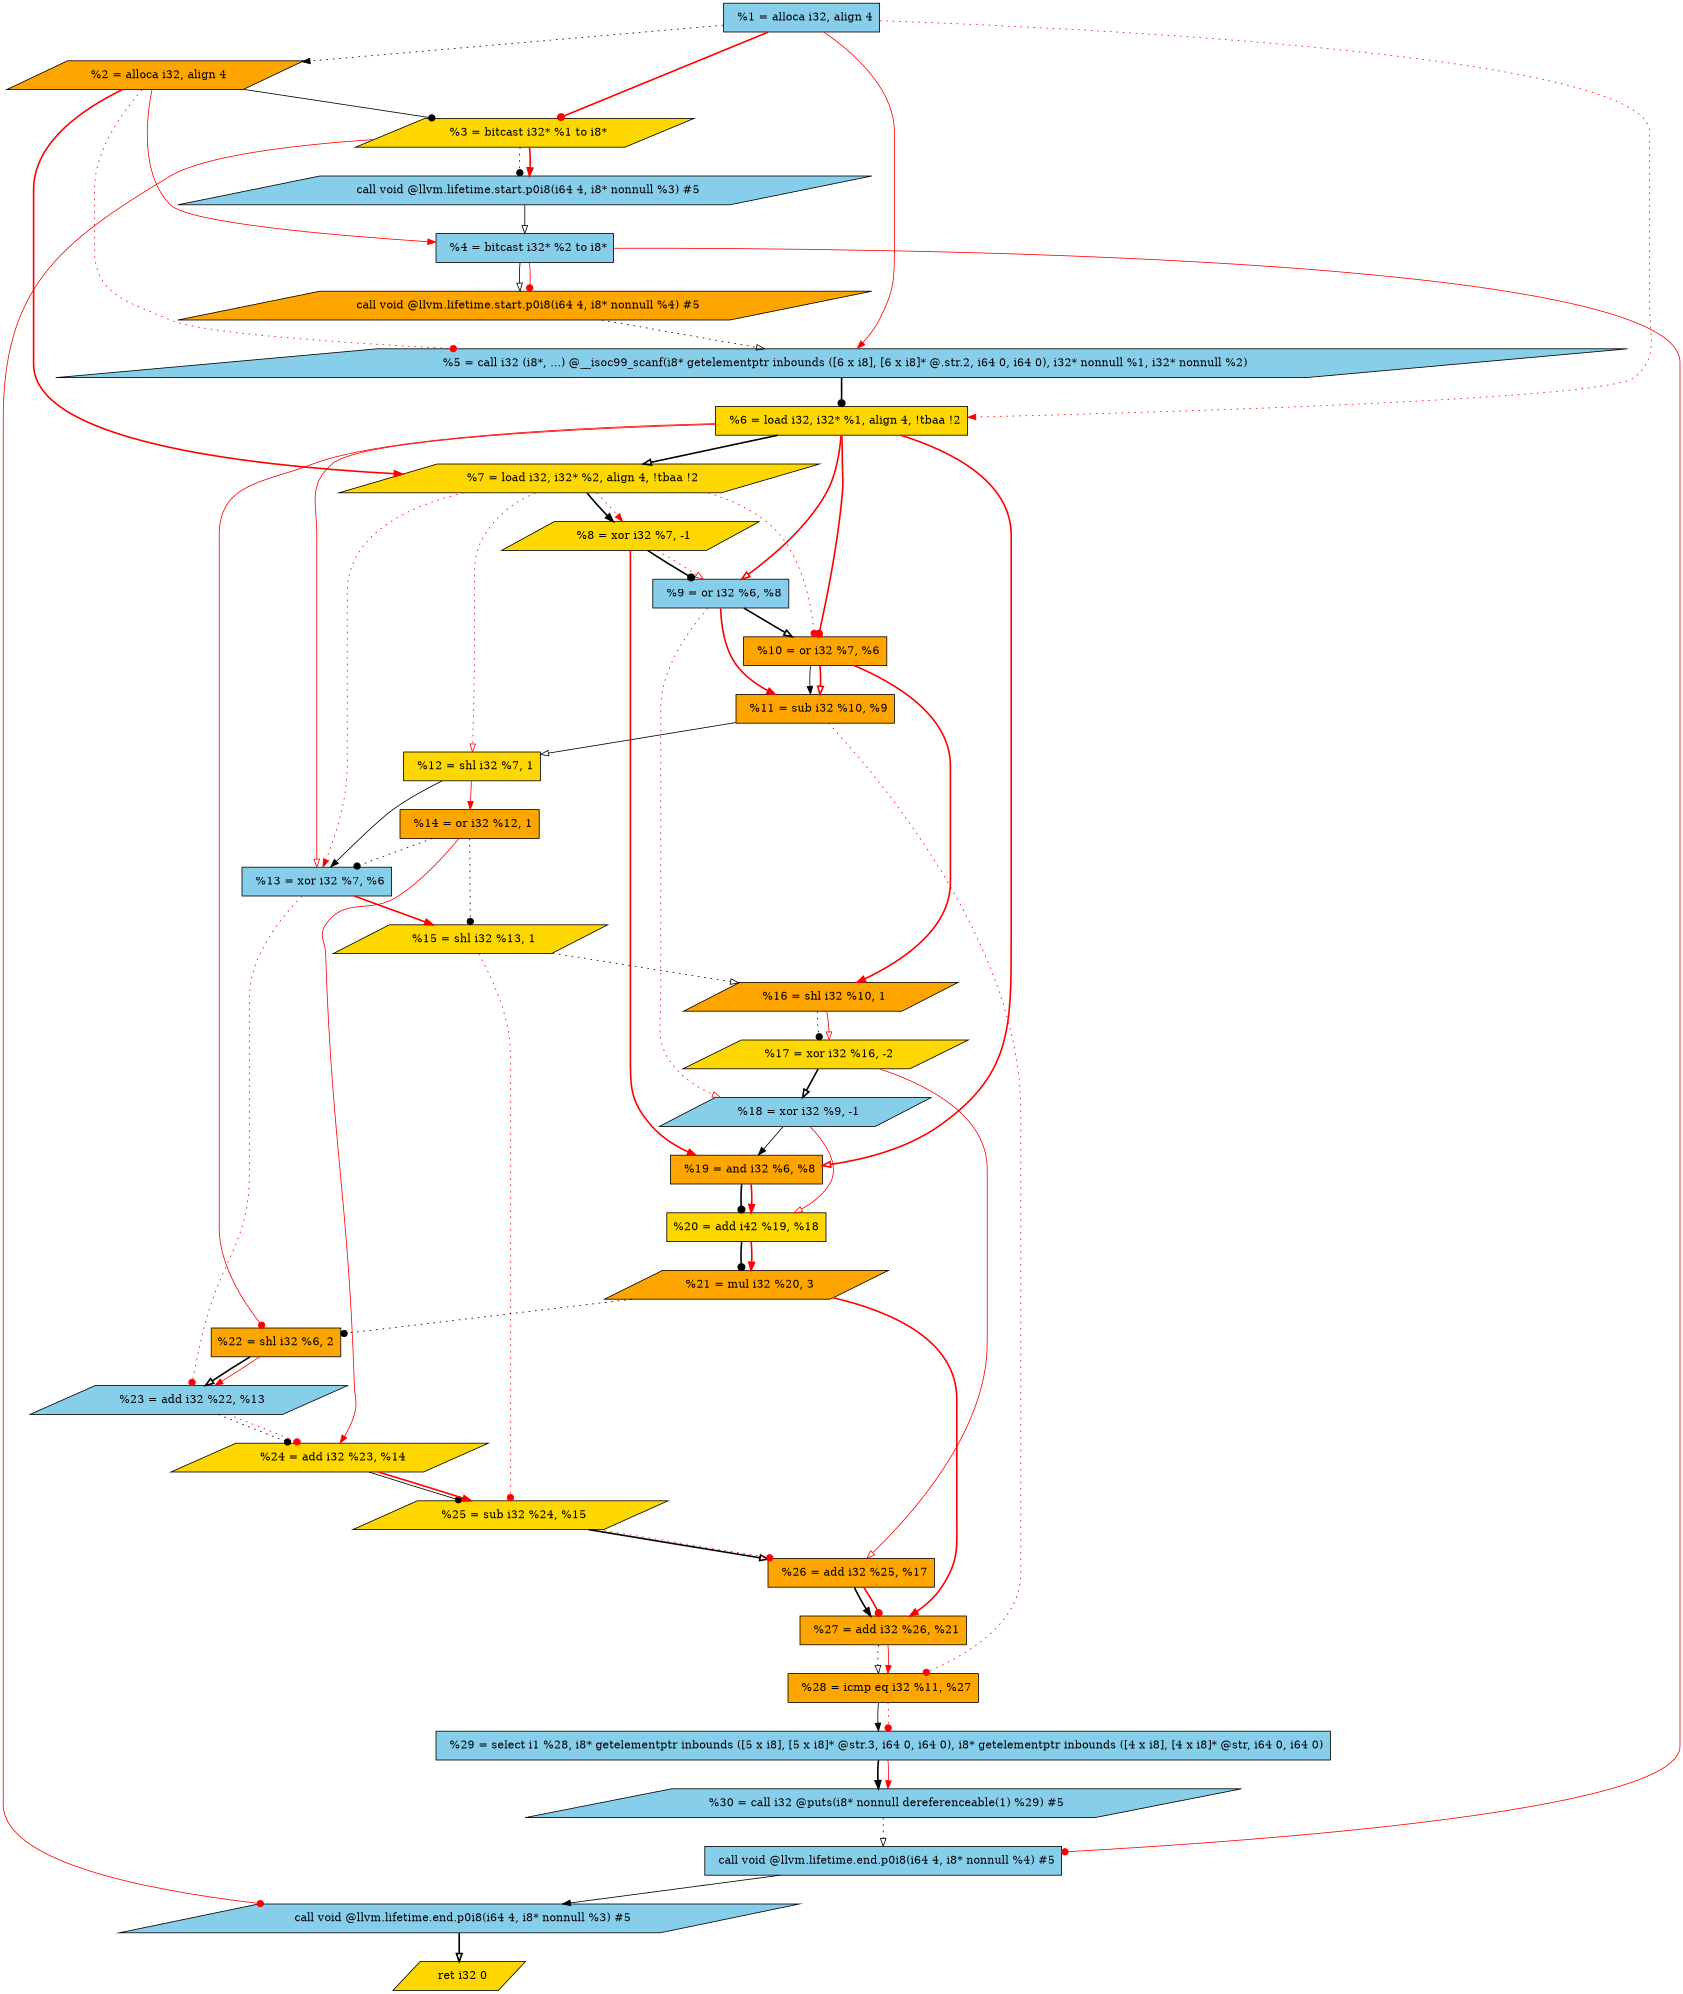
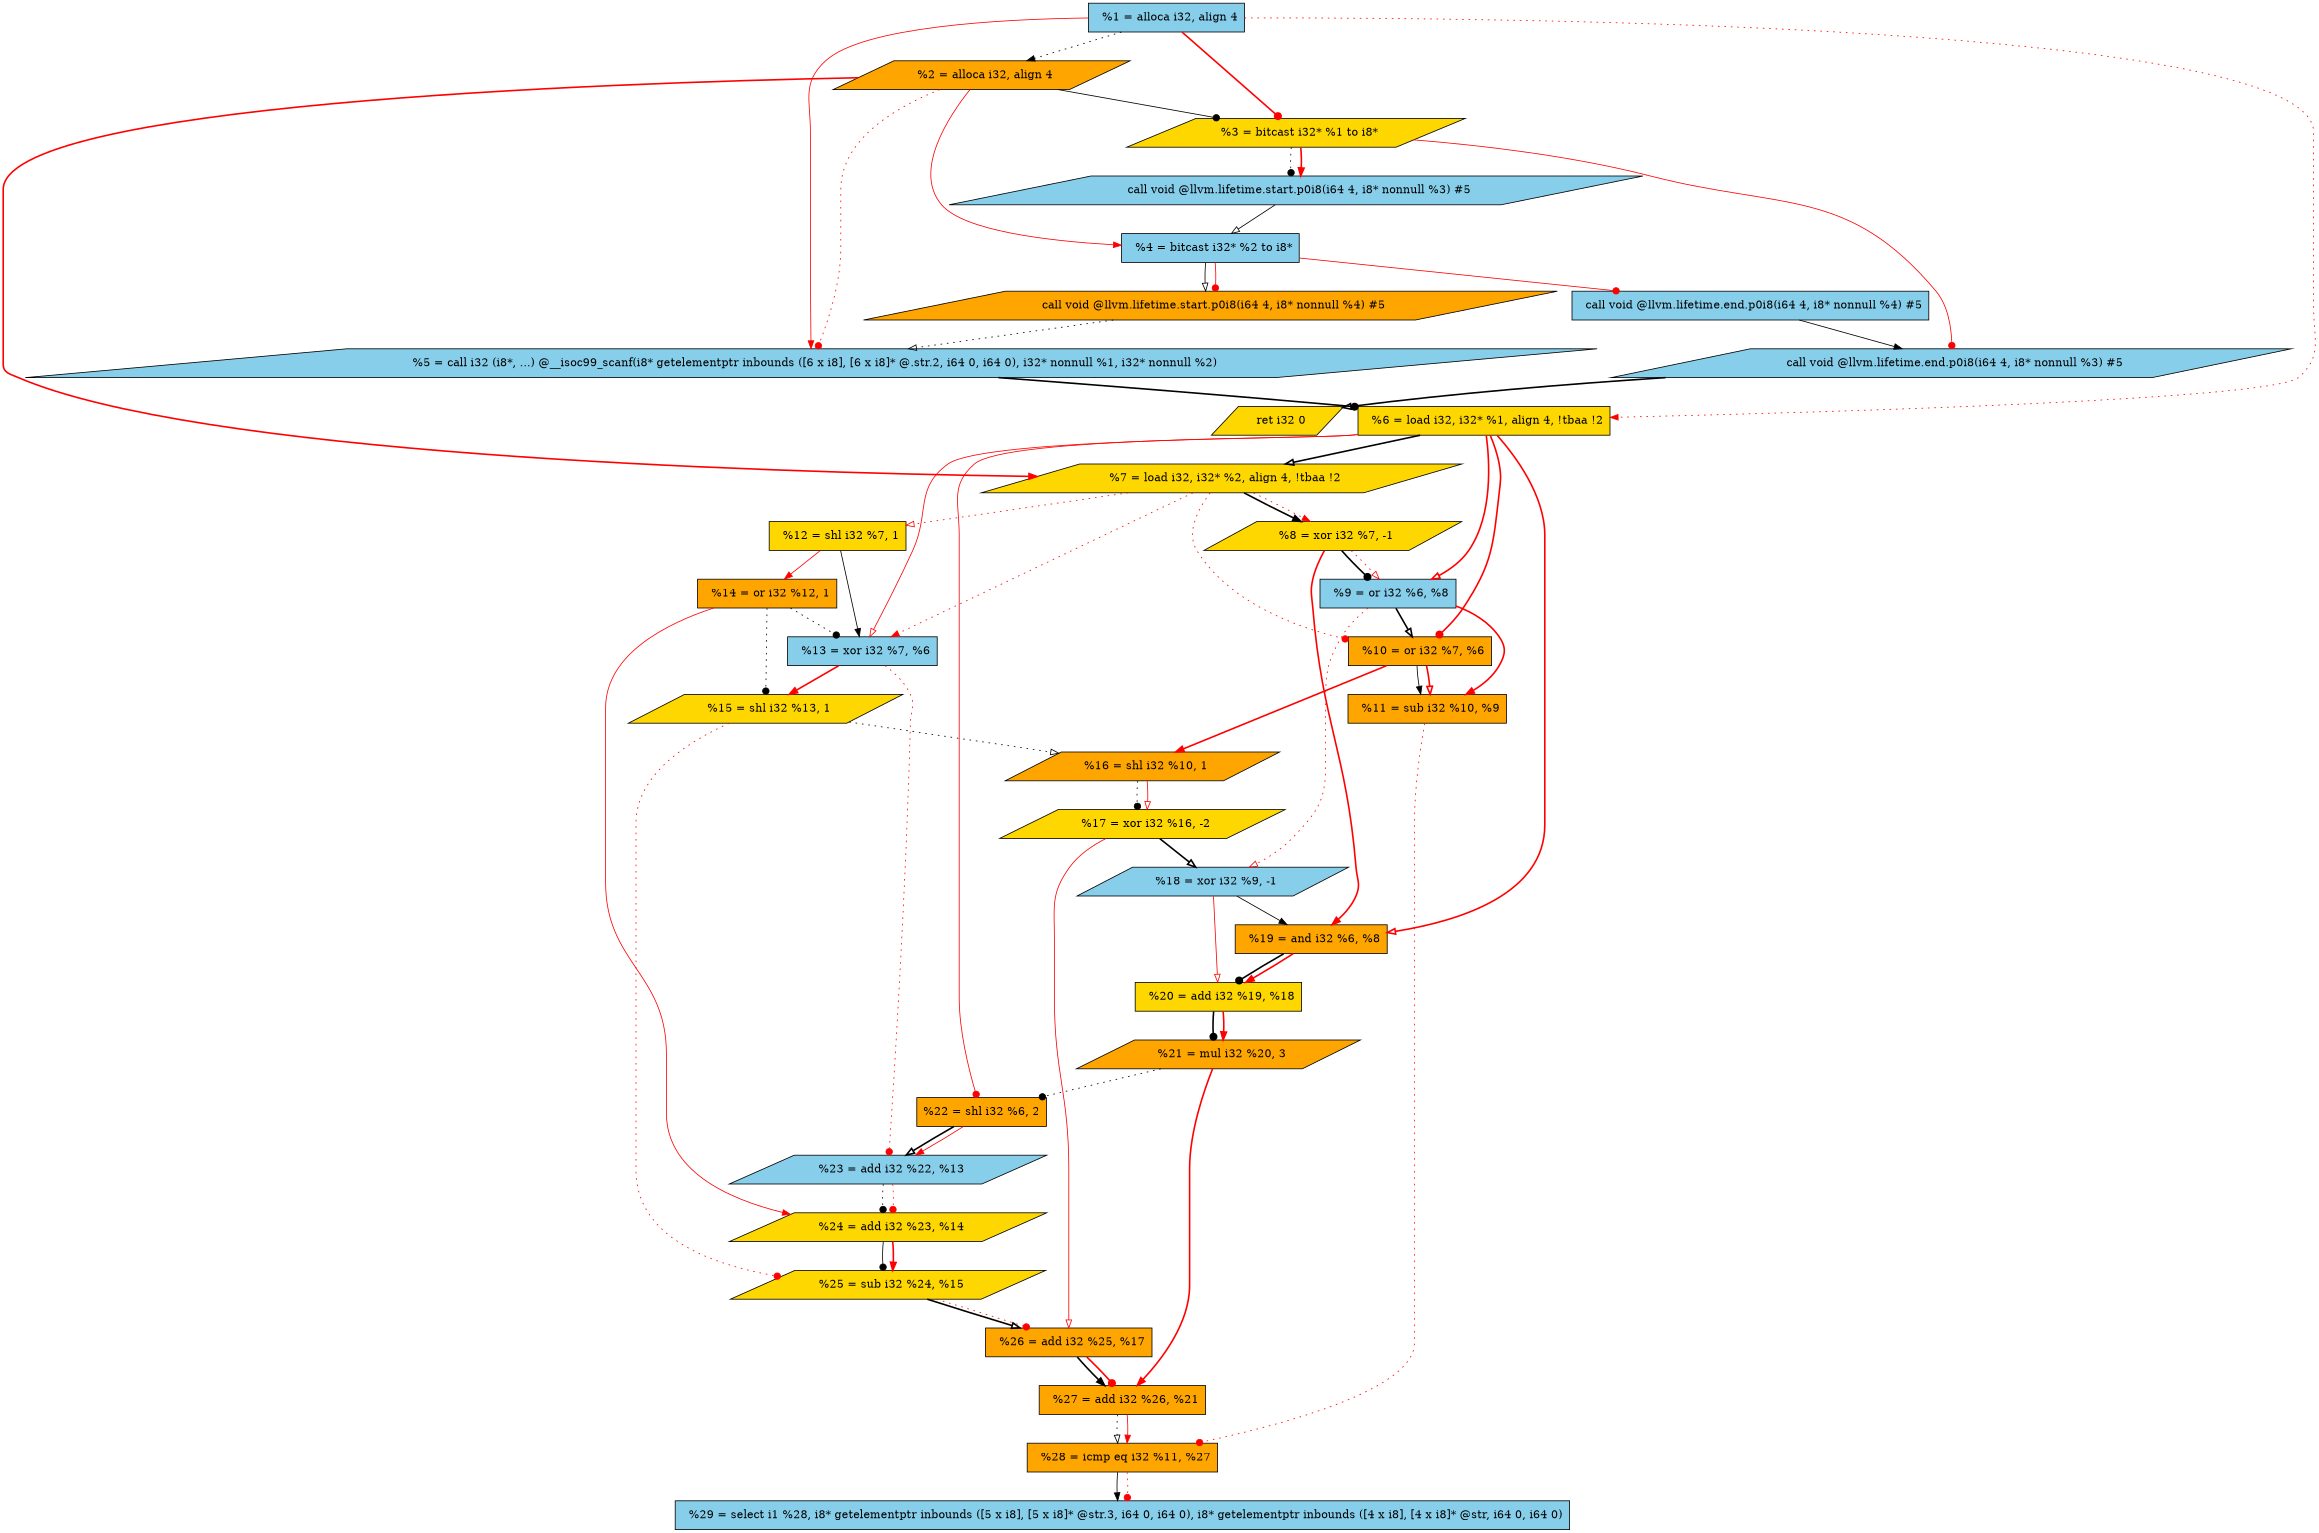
edge "%11 = sub i32 %10, %9" -> "%12 = shl i32 %7, 1": removed
node "%20 = add i42 %19, %18": label "%20 = add i42 %19, %18" -> "%20 = add i32 %19, %18"
node "%30 = call i32 @puts(i8* nonnull dereferenceable(1) %29) #5": removed
